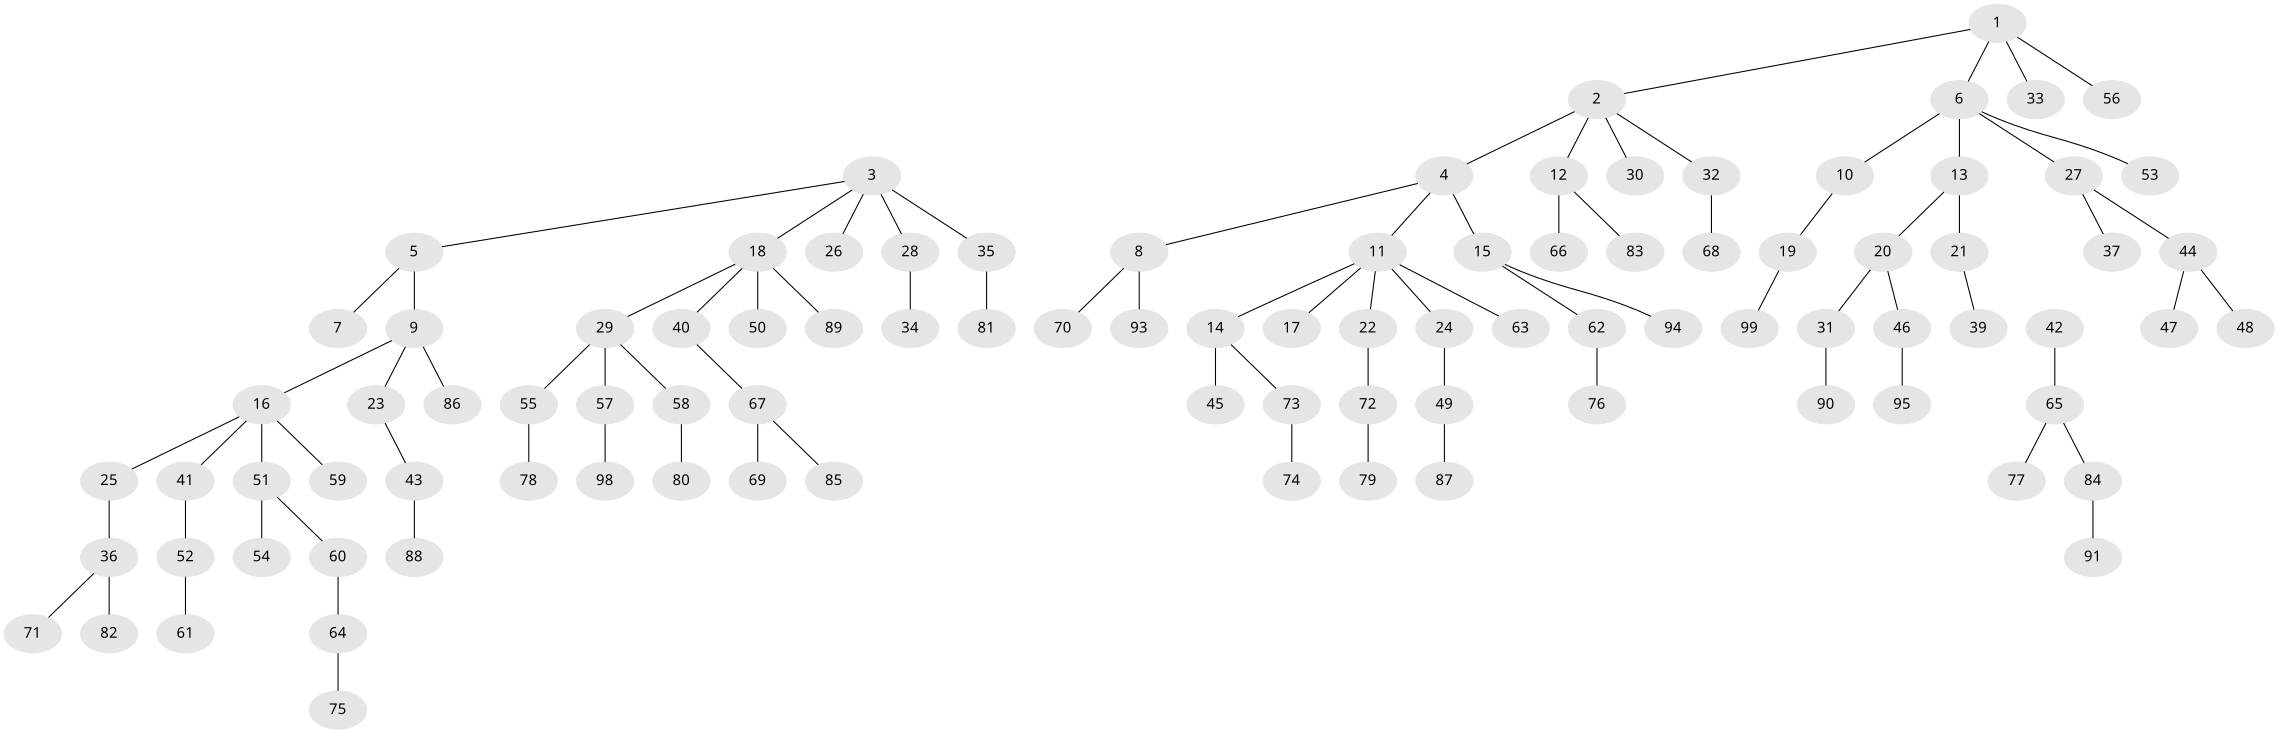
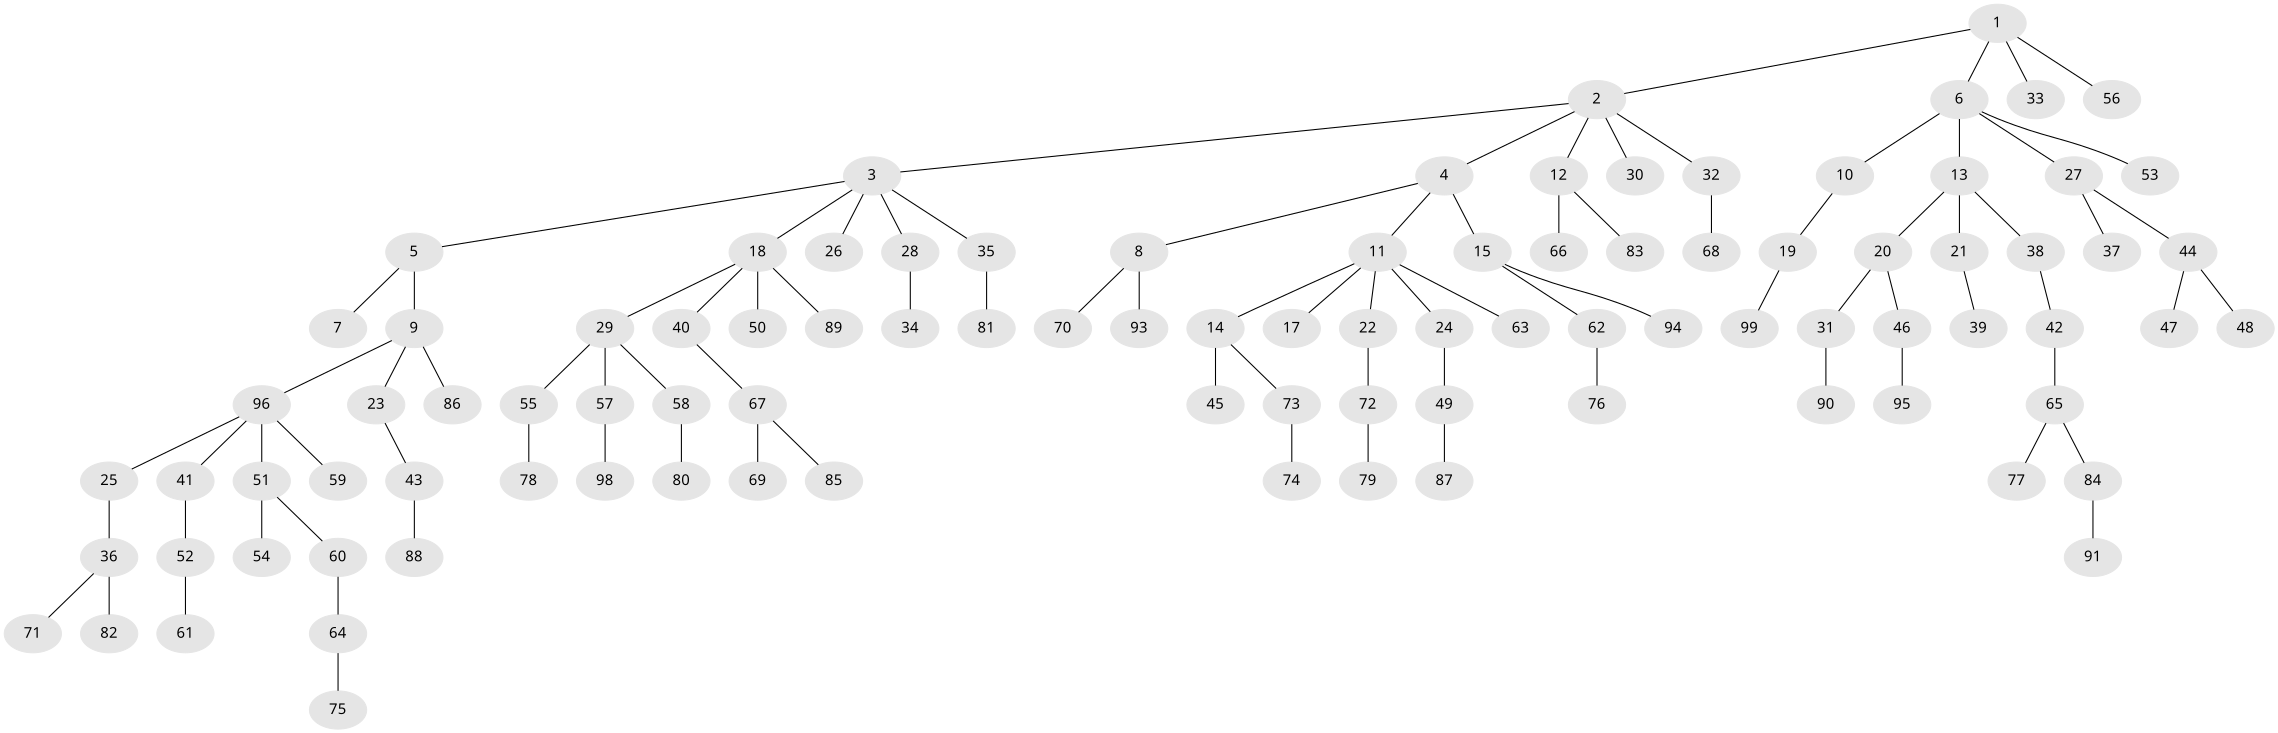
edge "2" -- "3": added
node "38": added
node "16": label "16" -> "96"
